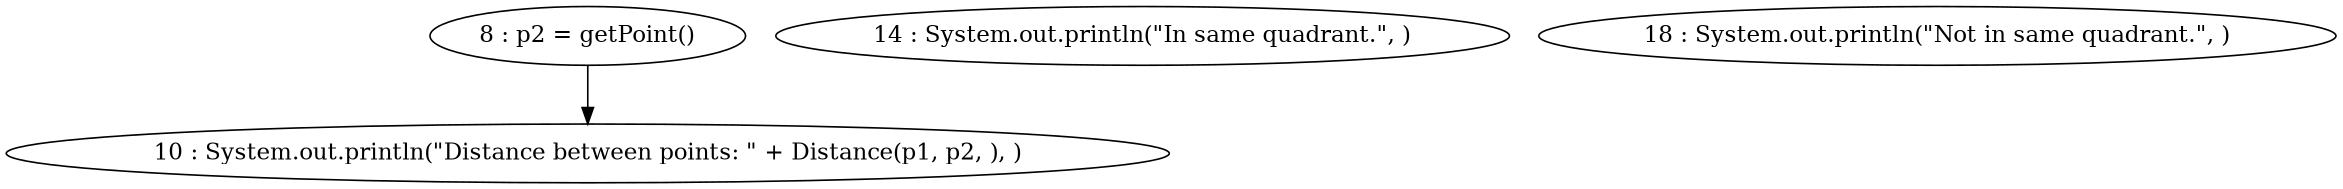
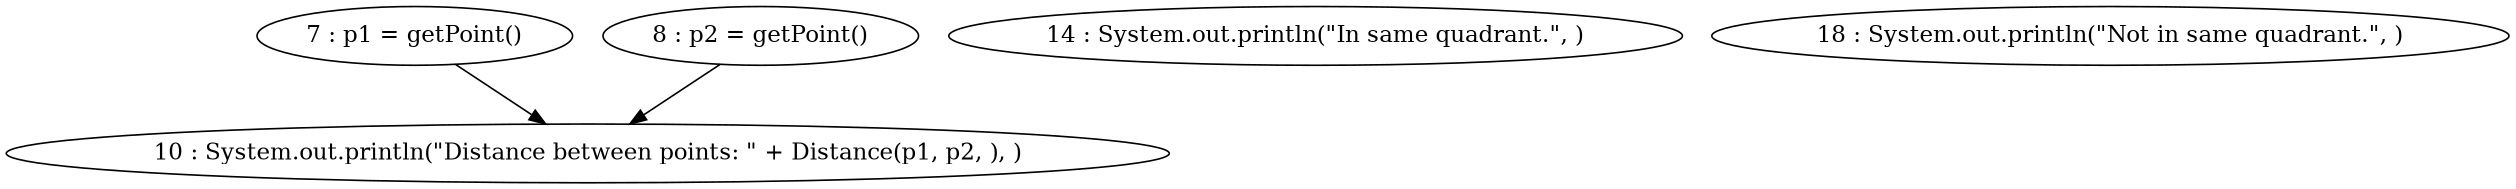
node "7 : p1 = getPoint()": added
